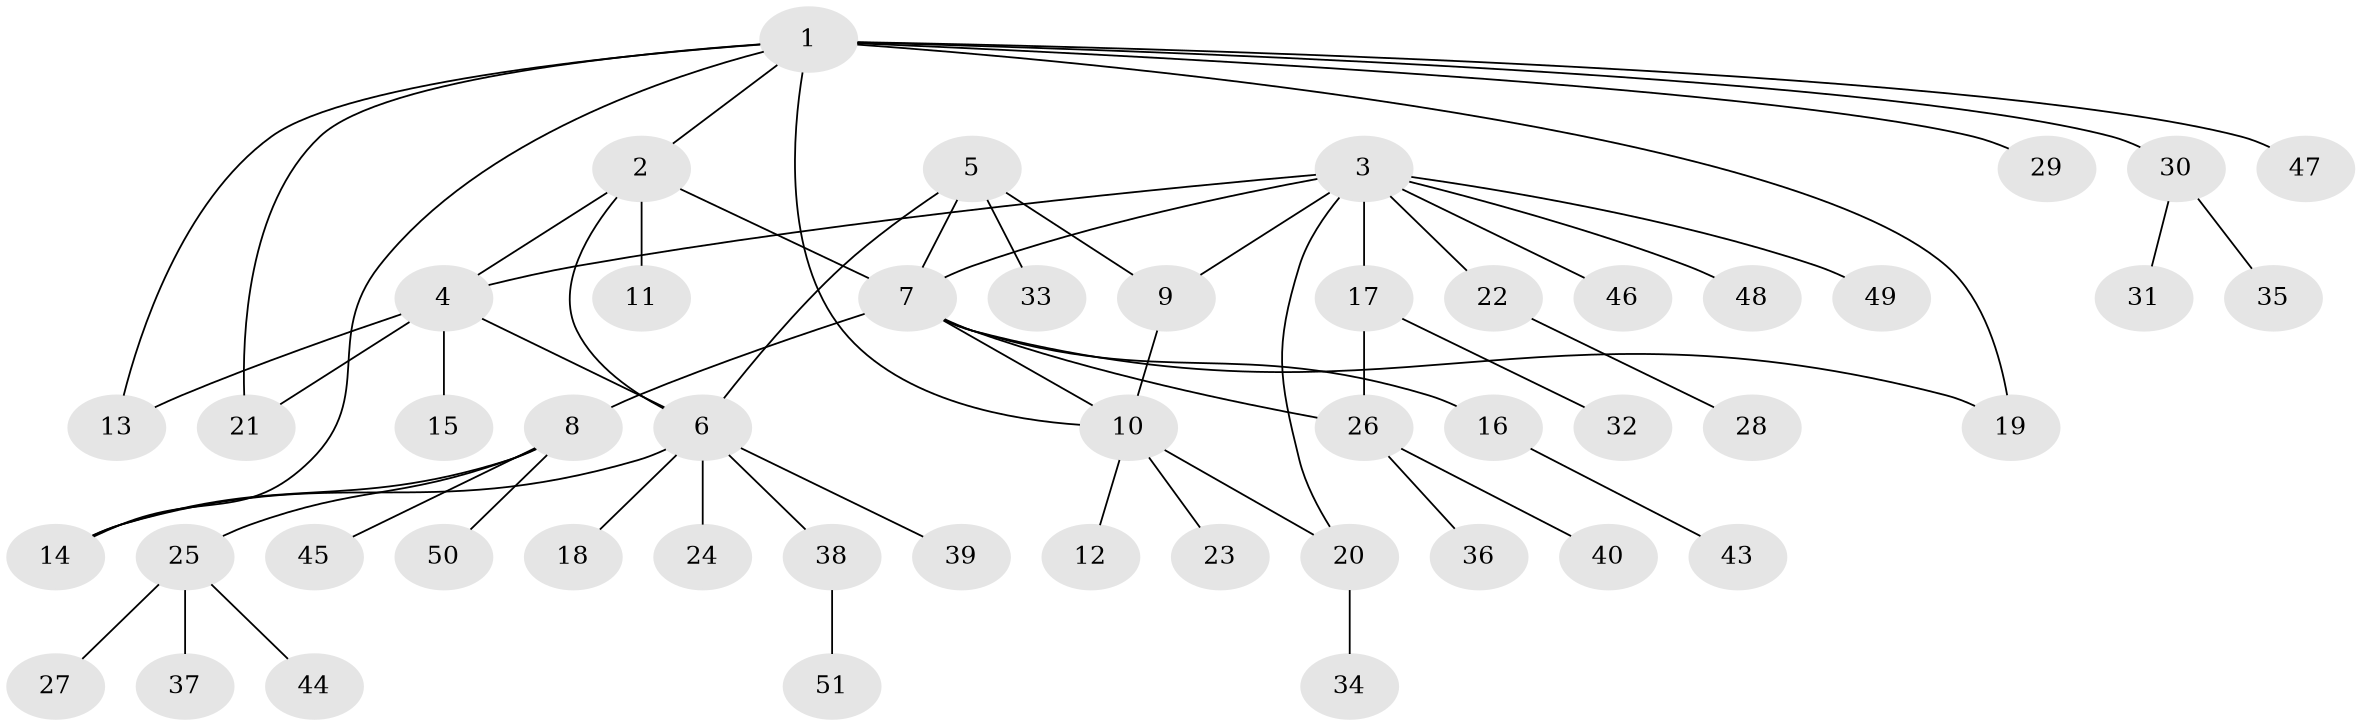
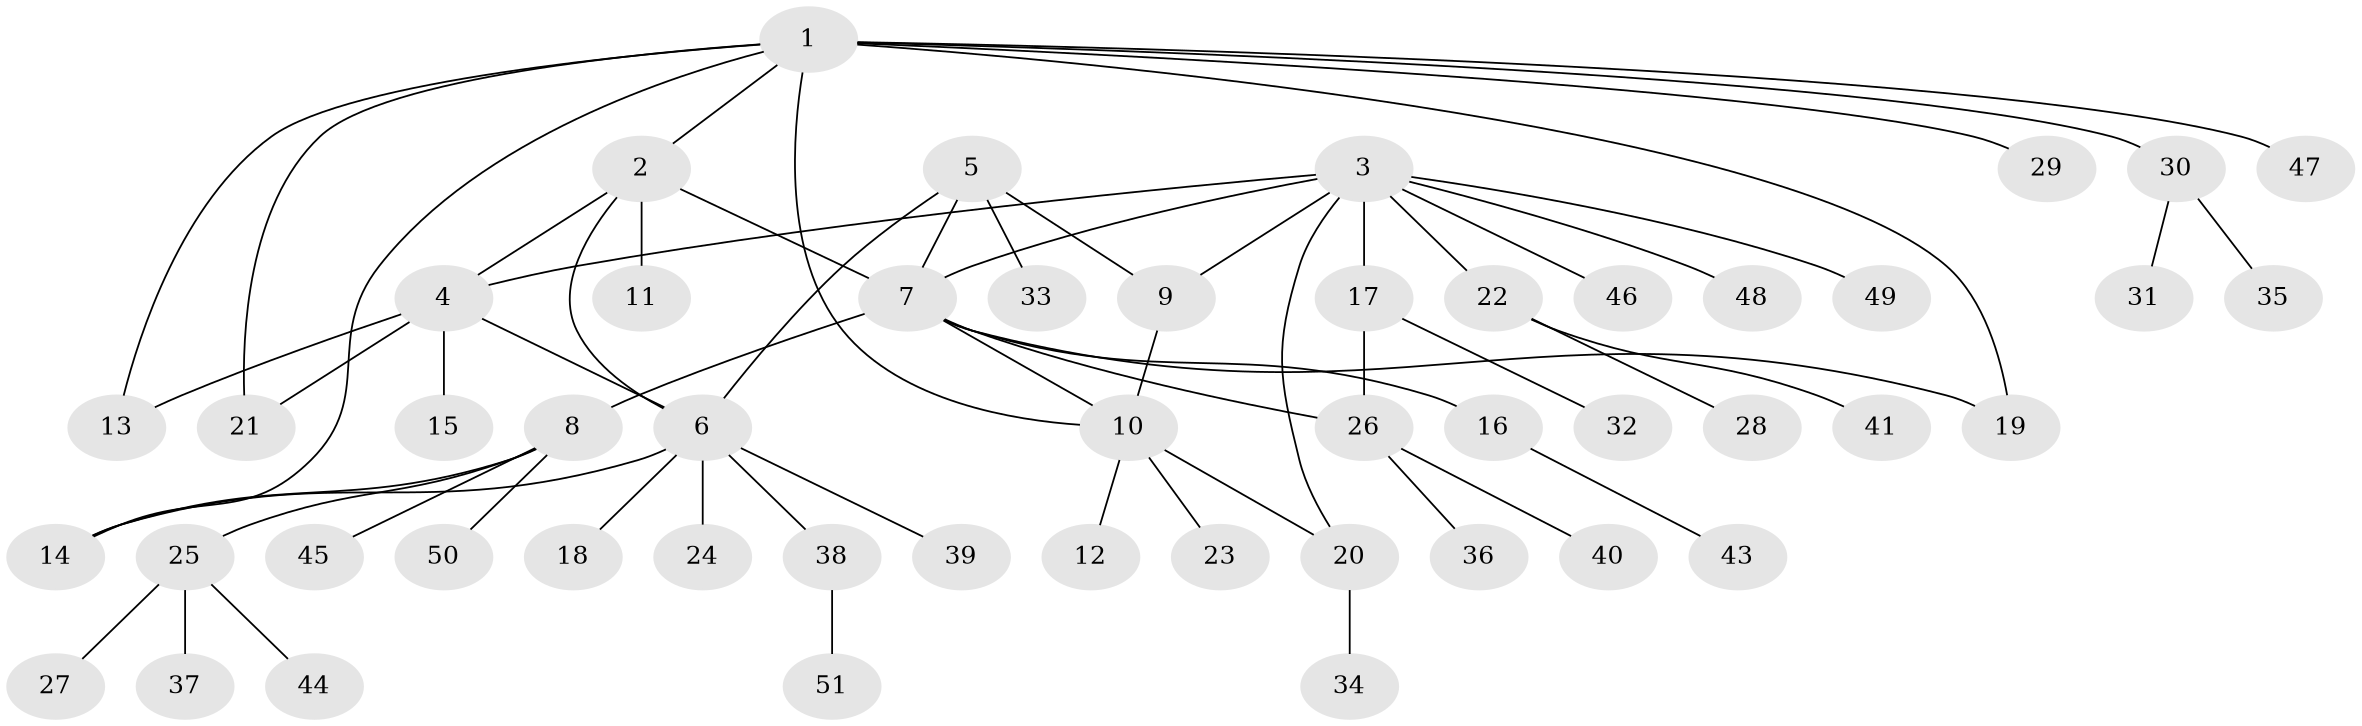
node "41": added
